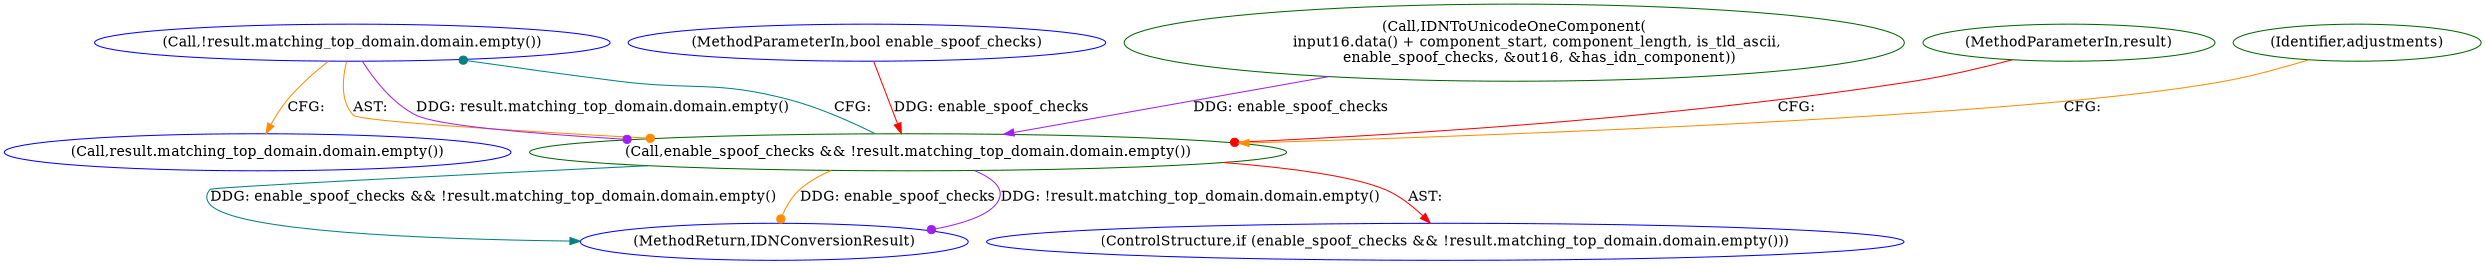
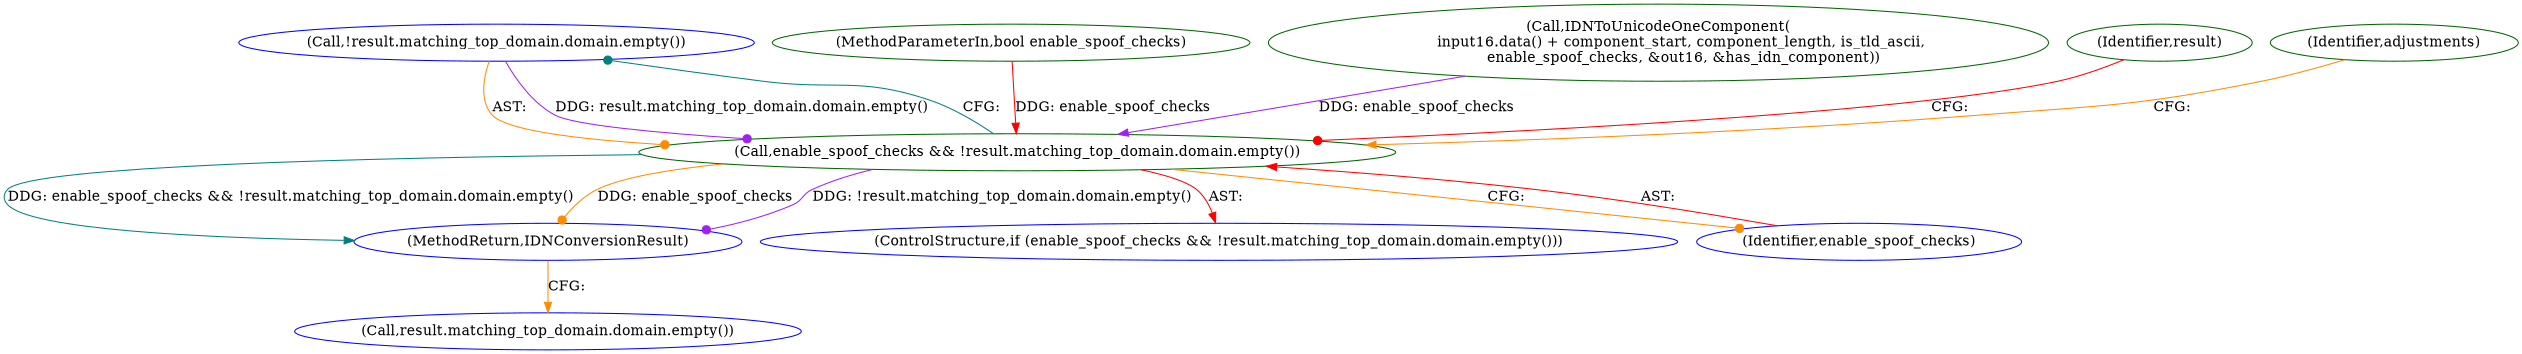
node "(MethodParameterIn,bool enable_spoof_checks)": color blue -> darkgreen
node "(MethodParameterIn,result)": label "(MethodParameterIn,result)" -> "(Identifier,result)"
edge "(Call,!result.matching_top_domain.domain.empty())" -> "(Call,result.matching_top_domain.domain.empty())": now "(MethodReturn,IDNConversionResult)" -> "(Call,result.matching_top_domain.domain.empty())"
node "(Identifier,enable_spoof_checks)": added
